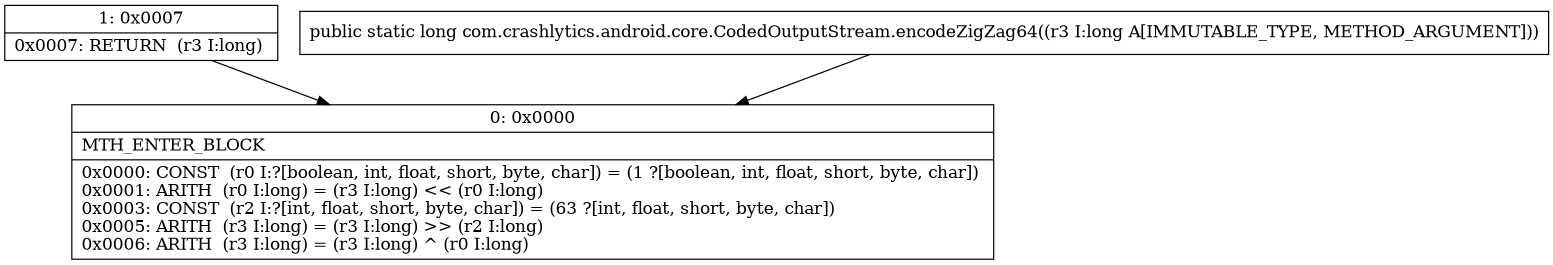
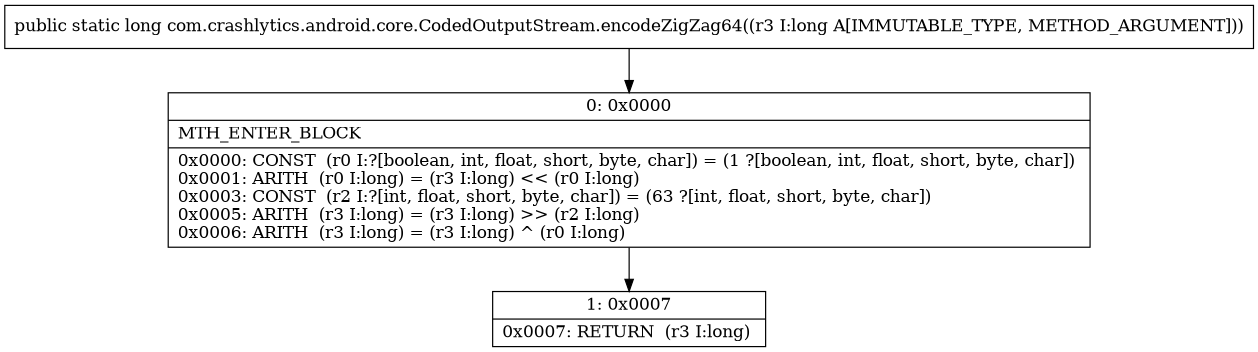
edge "1: 0x0007" -> "0: 0x0000": reversed
